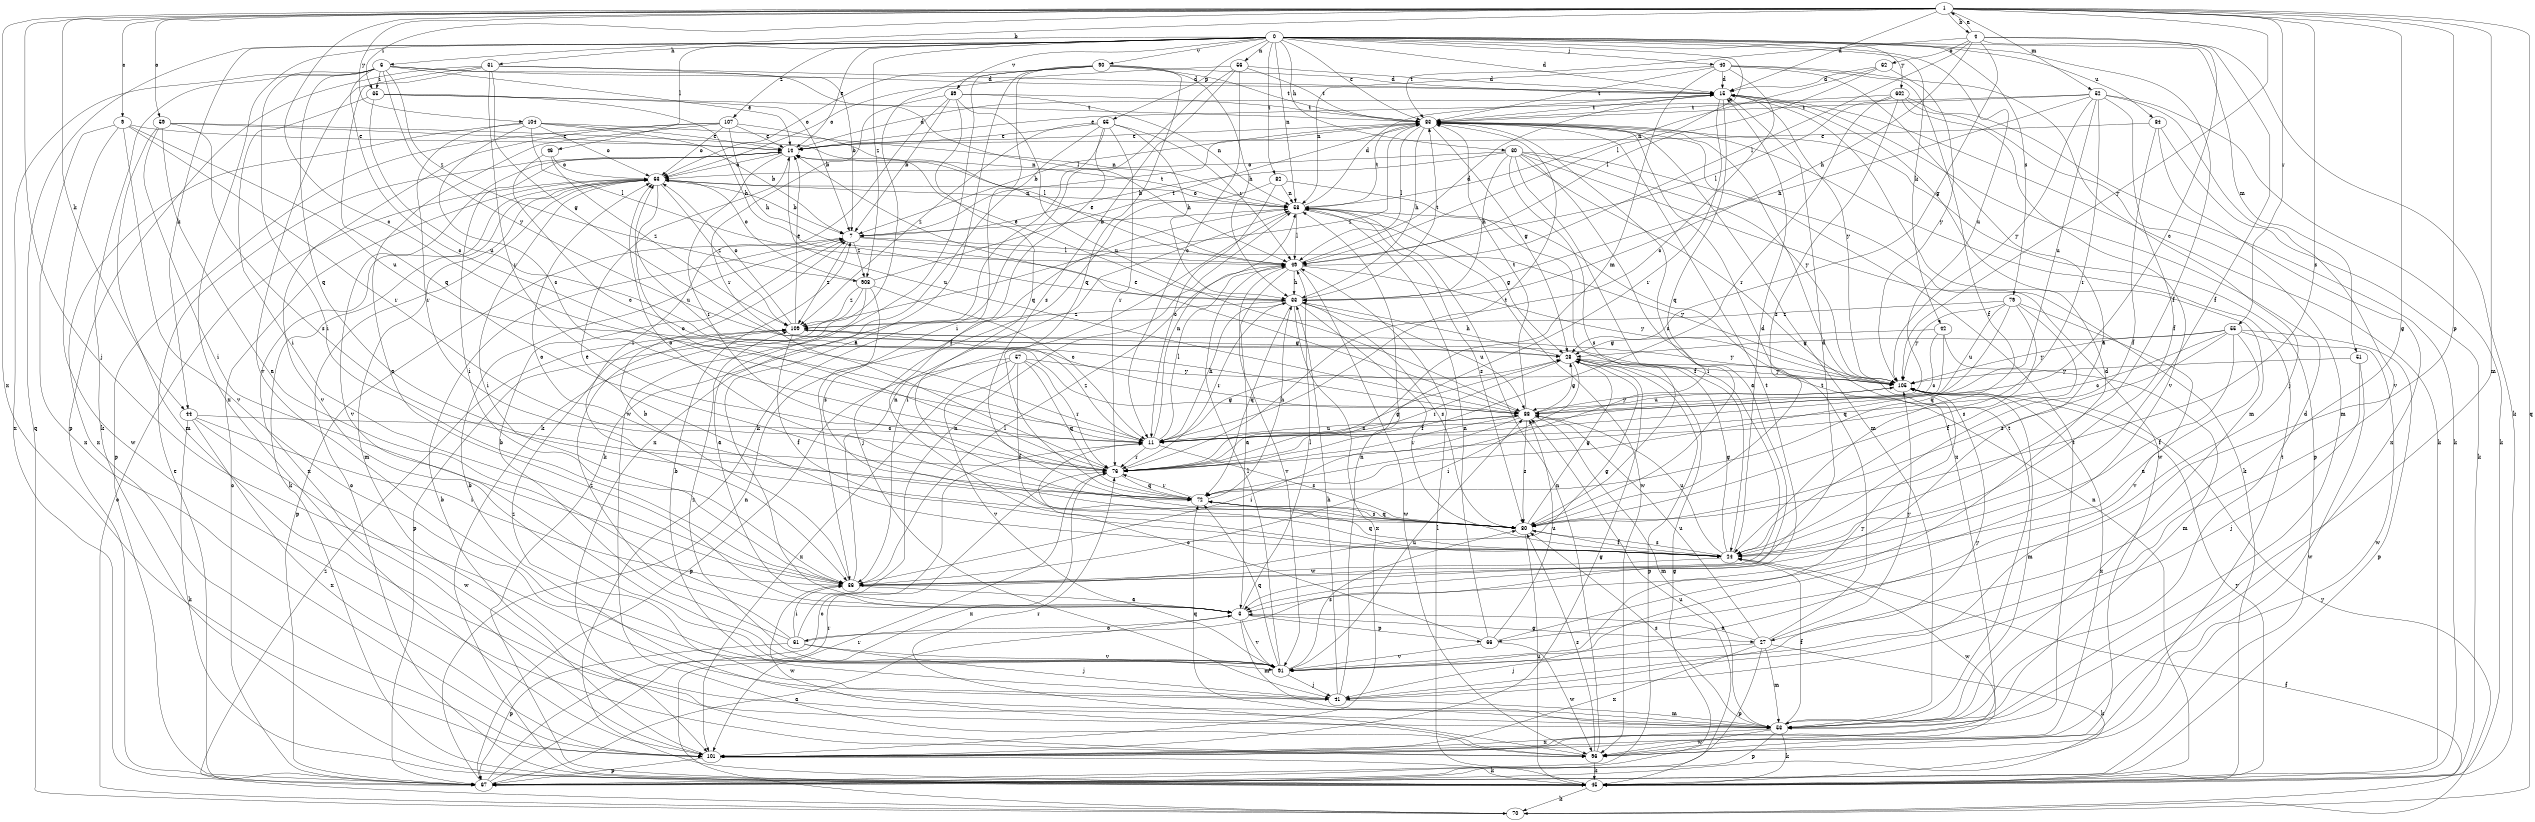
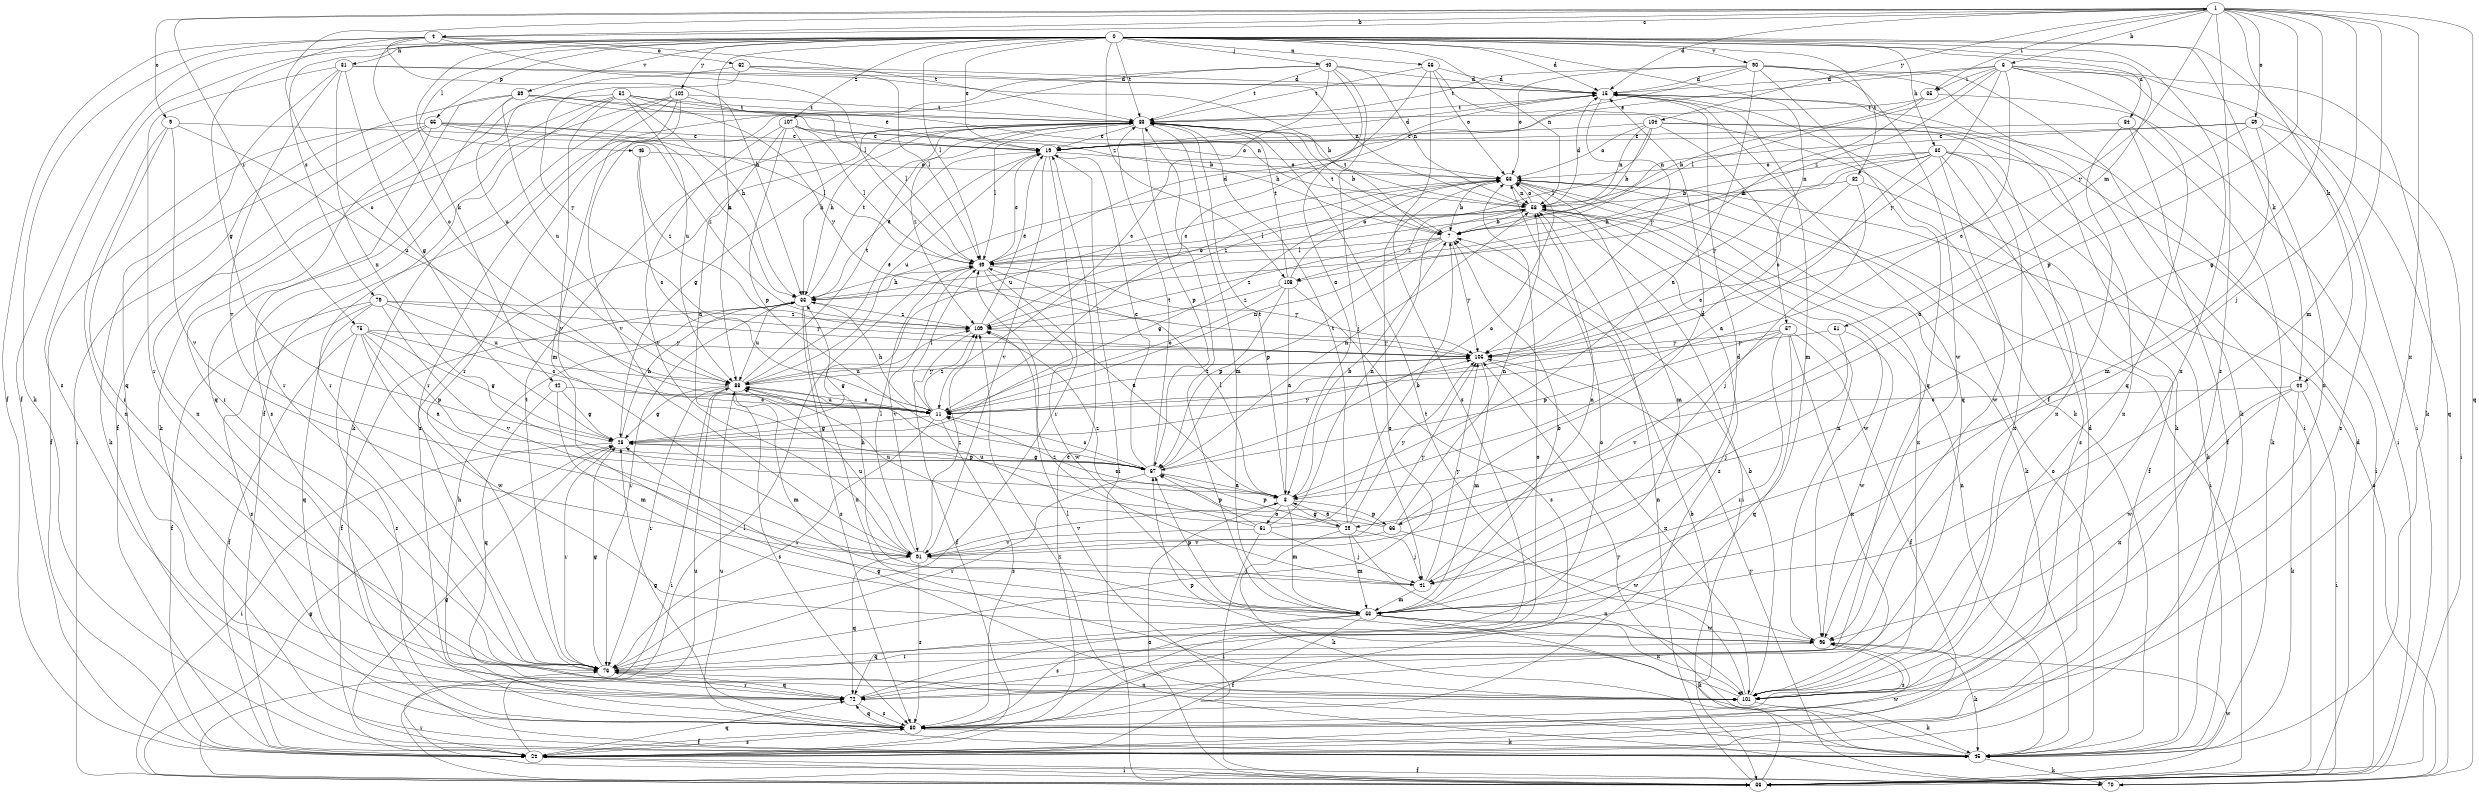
edge "4" -> "1": label "a" -> "c"
edge "1" -> "52": removed, label "m"
edge "0" -> "57": added, label "n"
edge "0" -> "83": label "e" -> "t"
node "602": label "602" -> "102"
node "14": label "14" -> "19"
edge "65" -> "49": label "r" -> "l"
edge "0" -> "80": added, label "s"
edge "40" -> "76": label "m" -> "r"
node "908": label "908" -> "108"
edge "104" -> "76": label "r" -> "f"
node "55": label "55" -> "75"
edge "35" -> "88": now "62" -> "88"
edge "109" -> "28": reversed
edge "15" -> "76": removed, label "r"
edge "33" -> "72": removed, label "q"
edge "31" -> "67": label "p" -> "x"
edge "6" -> "67": now "6" -> "101"
edge "24" -> "36": label "w" -> "i"
edge "61" -> "83": now "3" -> "83"
node "27": label "27" -> "29"
edge "80" -> "45": label "u" -> "k"
edge "41" -> "7": now "3" -> "7"
edge "9" -> "96": removed, label "w"
edge "70" -> "24": reversed
